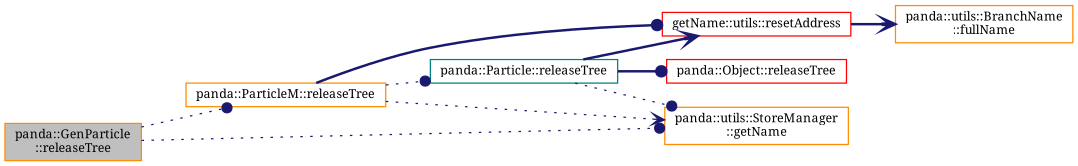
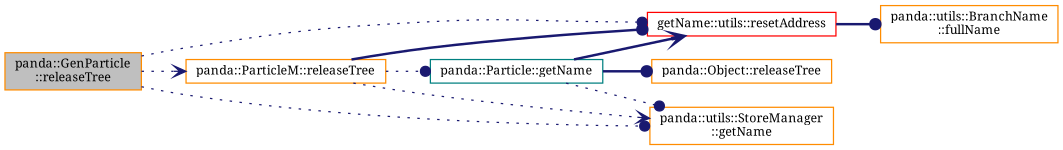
edge "panda::GenParticle ::releaseTree" -> "getName::utils::resetAddress": added
edge "getName::utils::resetAddress" -> "panda::utils::BranchName ::fullName": arrowhead vee -> dot
node "panda::Particle::releaseTree": label "panda::Particle::releaseTree" -> "panda::Particle::getName"
node "panda::Object::releaseTree": color red -> darkorange
edge "panda::GenParticle ::releaseTree" -> "panda::ParticleM::releaseTree": arrowhead dot -> vee
